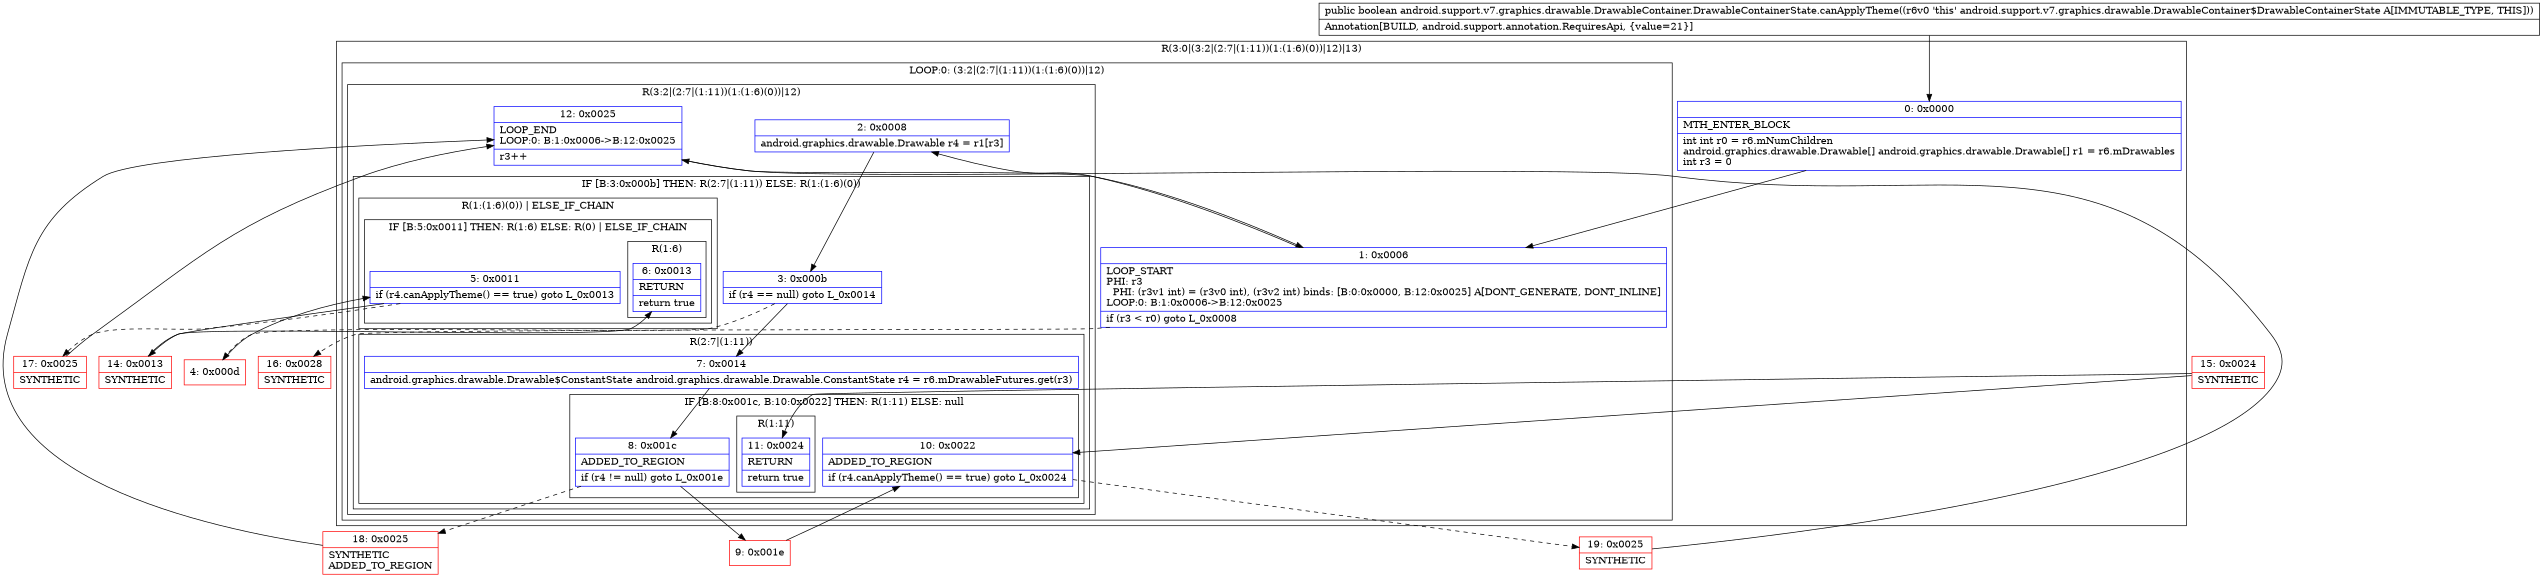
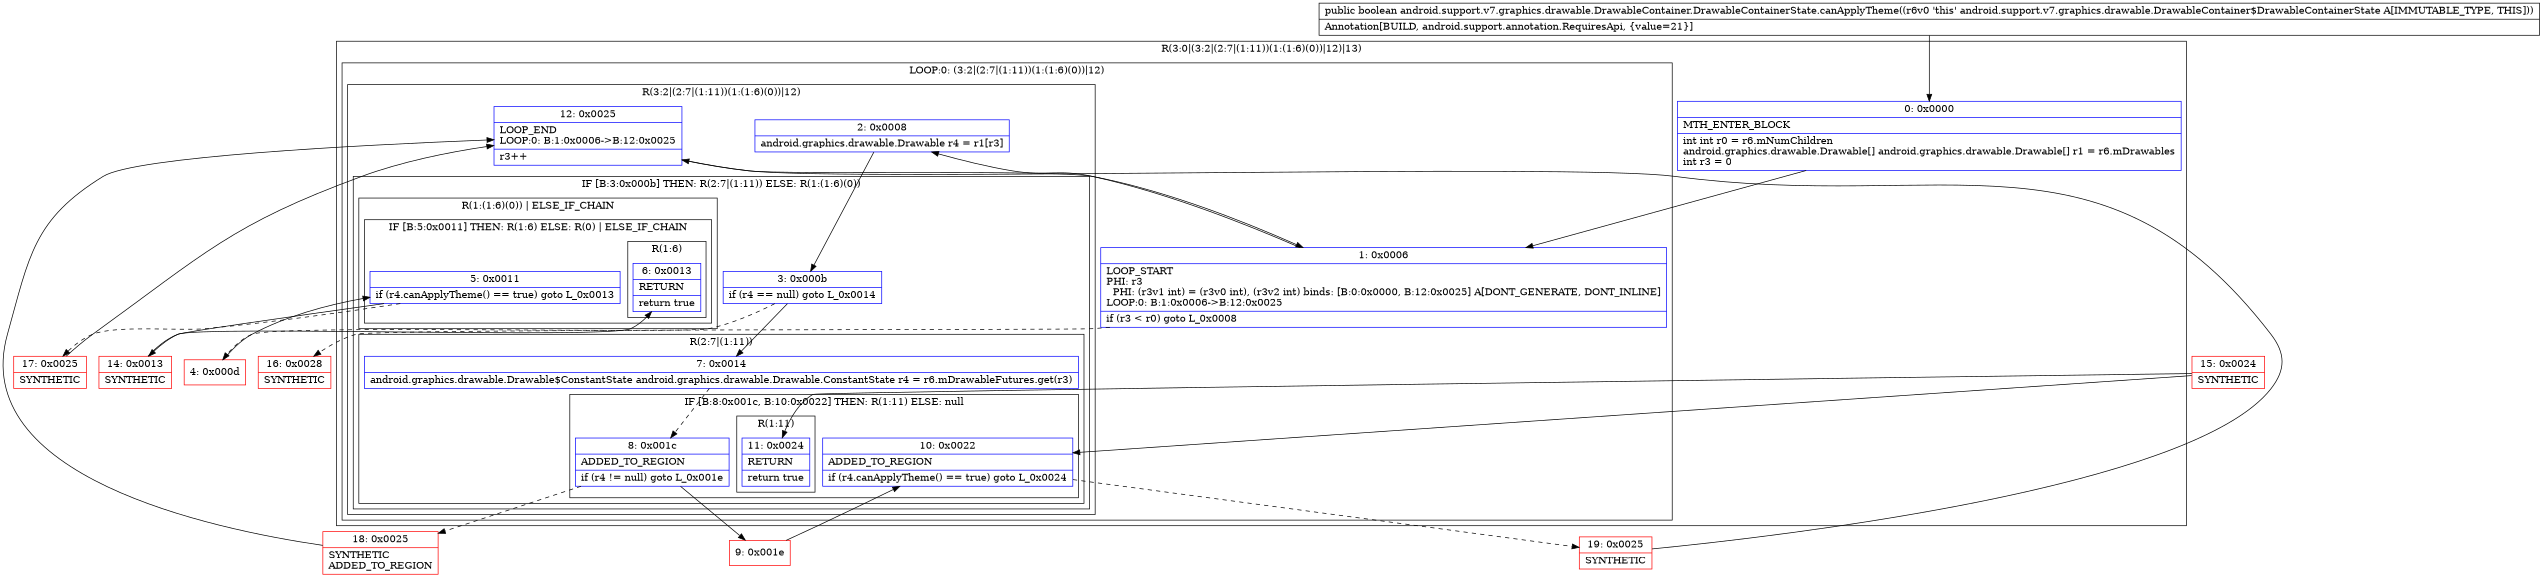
edge "7: 0x0014" -> "8: 0x001c": style solid -> dashed
